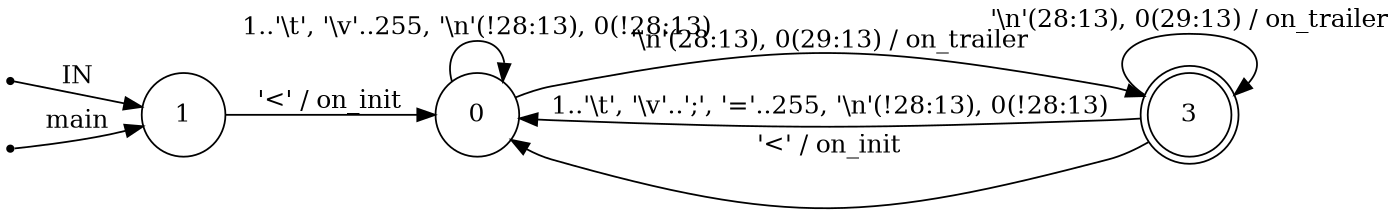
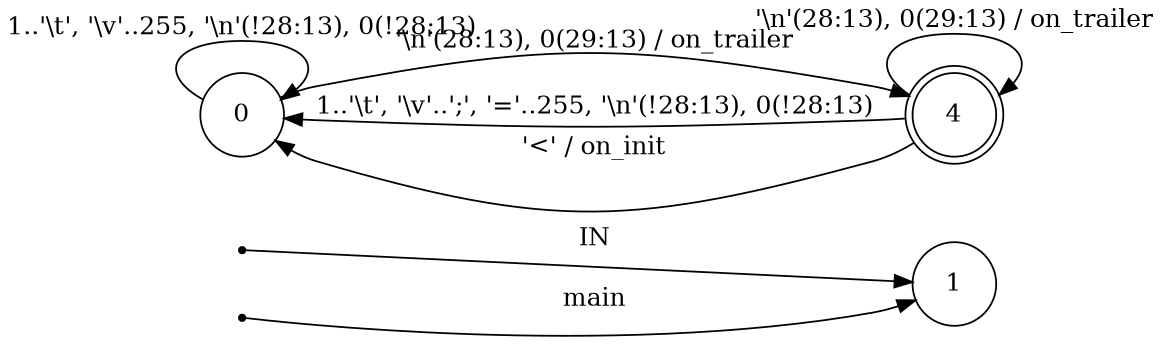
edge "1" -> "0": removed, label "'<' / on_init"
node "3": label "3" -> "4"
